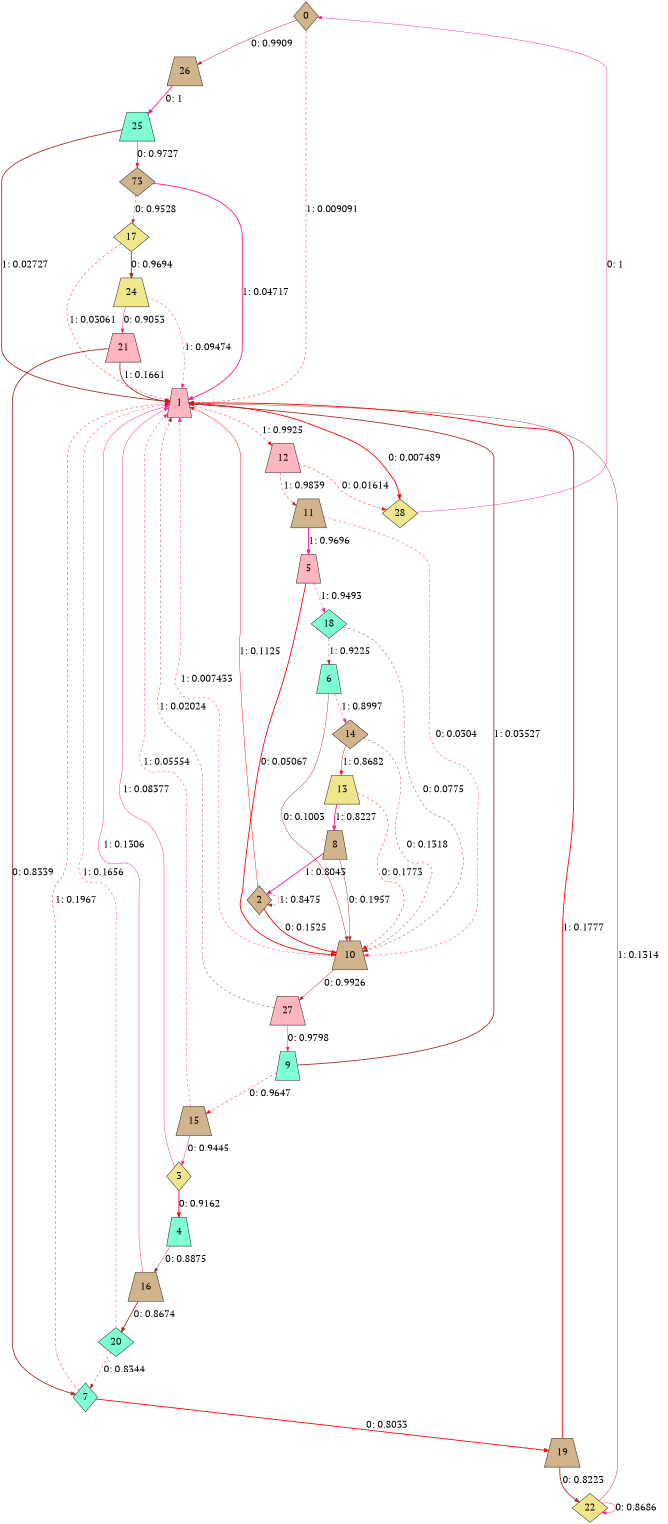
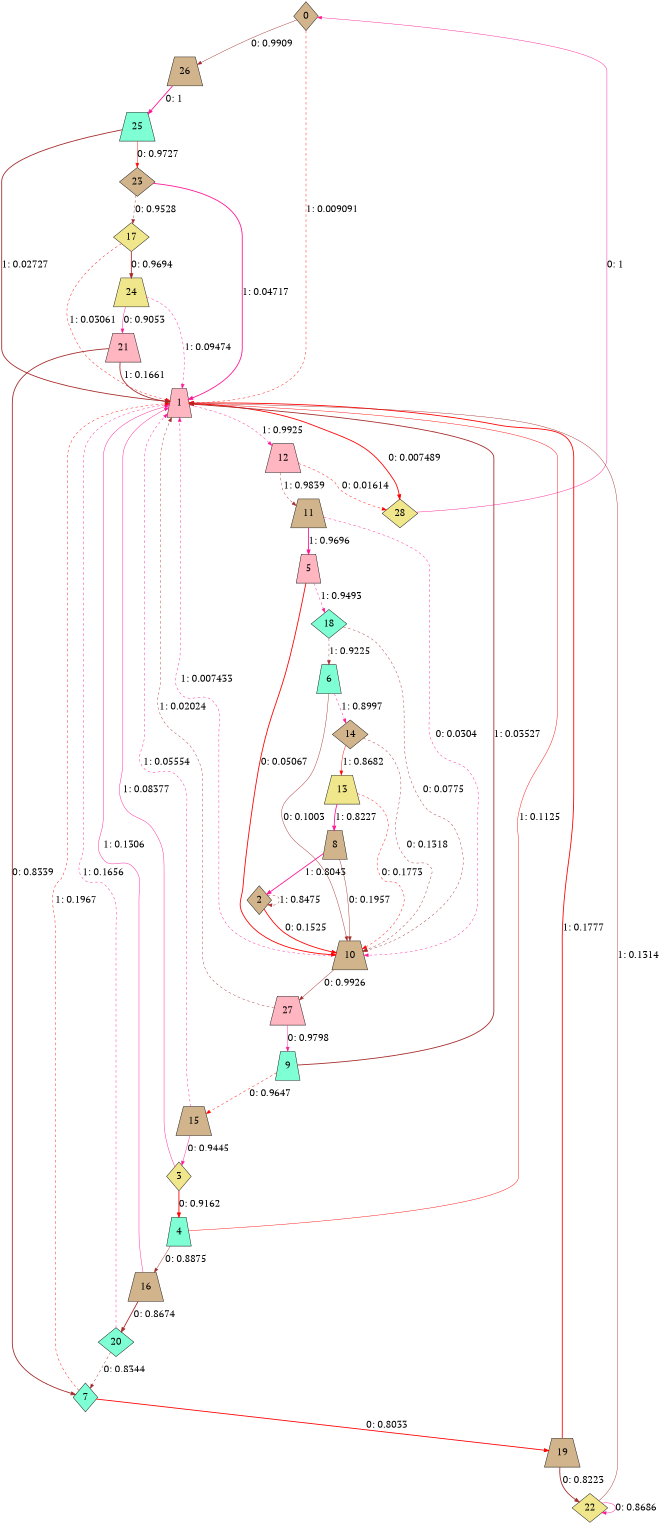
node "73": label "73" -> "23"
edge "1" -> "12": color red -> deeppink
edge "2" -> "1": now "4" -> "1"
